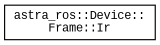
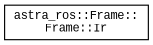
node "astra_ros::Device:: Frame::Ir": label "astra_ros::Device:: Frame::Ir" -> "astra_ros::Frame:: Frame::Ir"
